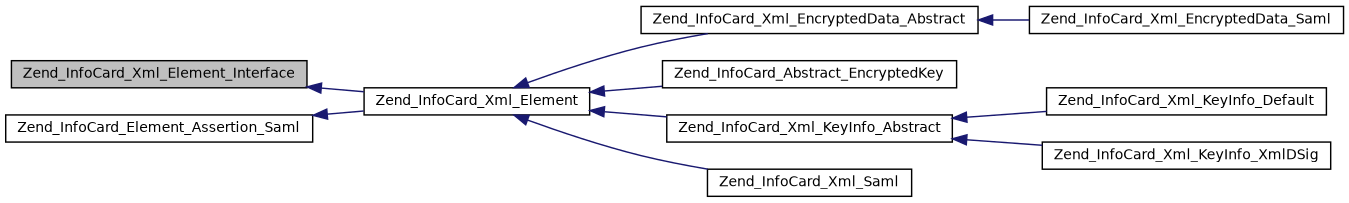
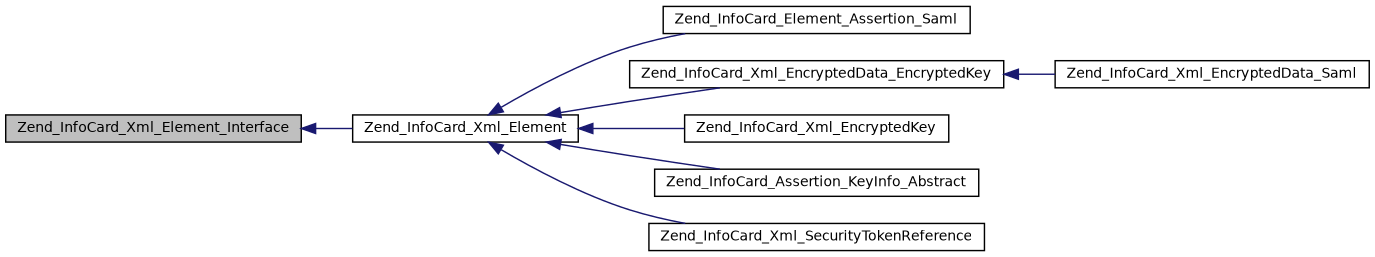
node "Zend_InfoCard_Xml_EncryptedData_Abstract": label "Zend_InfoCard_Xml_EncryptedData_Abstract" -> "Zend_InfoCard_Xml_EncryptedData_EncryptedKey"
node "Zend_InfoCard_Abstract_EncryptedKey": label "Zend_InfoCard_Abstract_EncryptedKey" -> "Zend_InfoCard_Xml_EncryptedKey"
node "Zend_InfoCard_Xml_KeyInfo_Default": removed
edge "Zend_InfoCard_Xml_Element" -> "Zend_InfoCard_Element_Assertion_Saml": reversed
node "Zend_InfoCard_Xml_KeyInfo_Abstract": label "Zend_InfoCard_Xml_KeyInfo_Abstract" -> "Zend_InfoCard_Assertion_KeyInfo_Abstract"
node "Zend_InfoCard_Xml_KeyInfo_XmlDSig": removed
node "Zend_InfoCard_Xml_Saml": label "Zend_InfoCard_Xml_Saml" -> "Zend_InfoCard_Xml_SecurityTokenReference"
